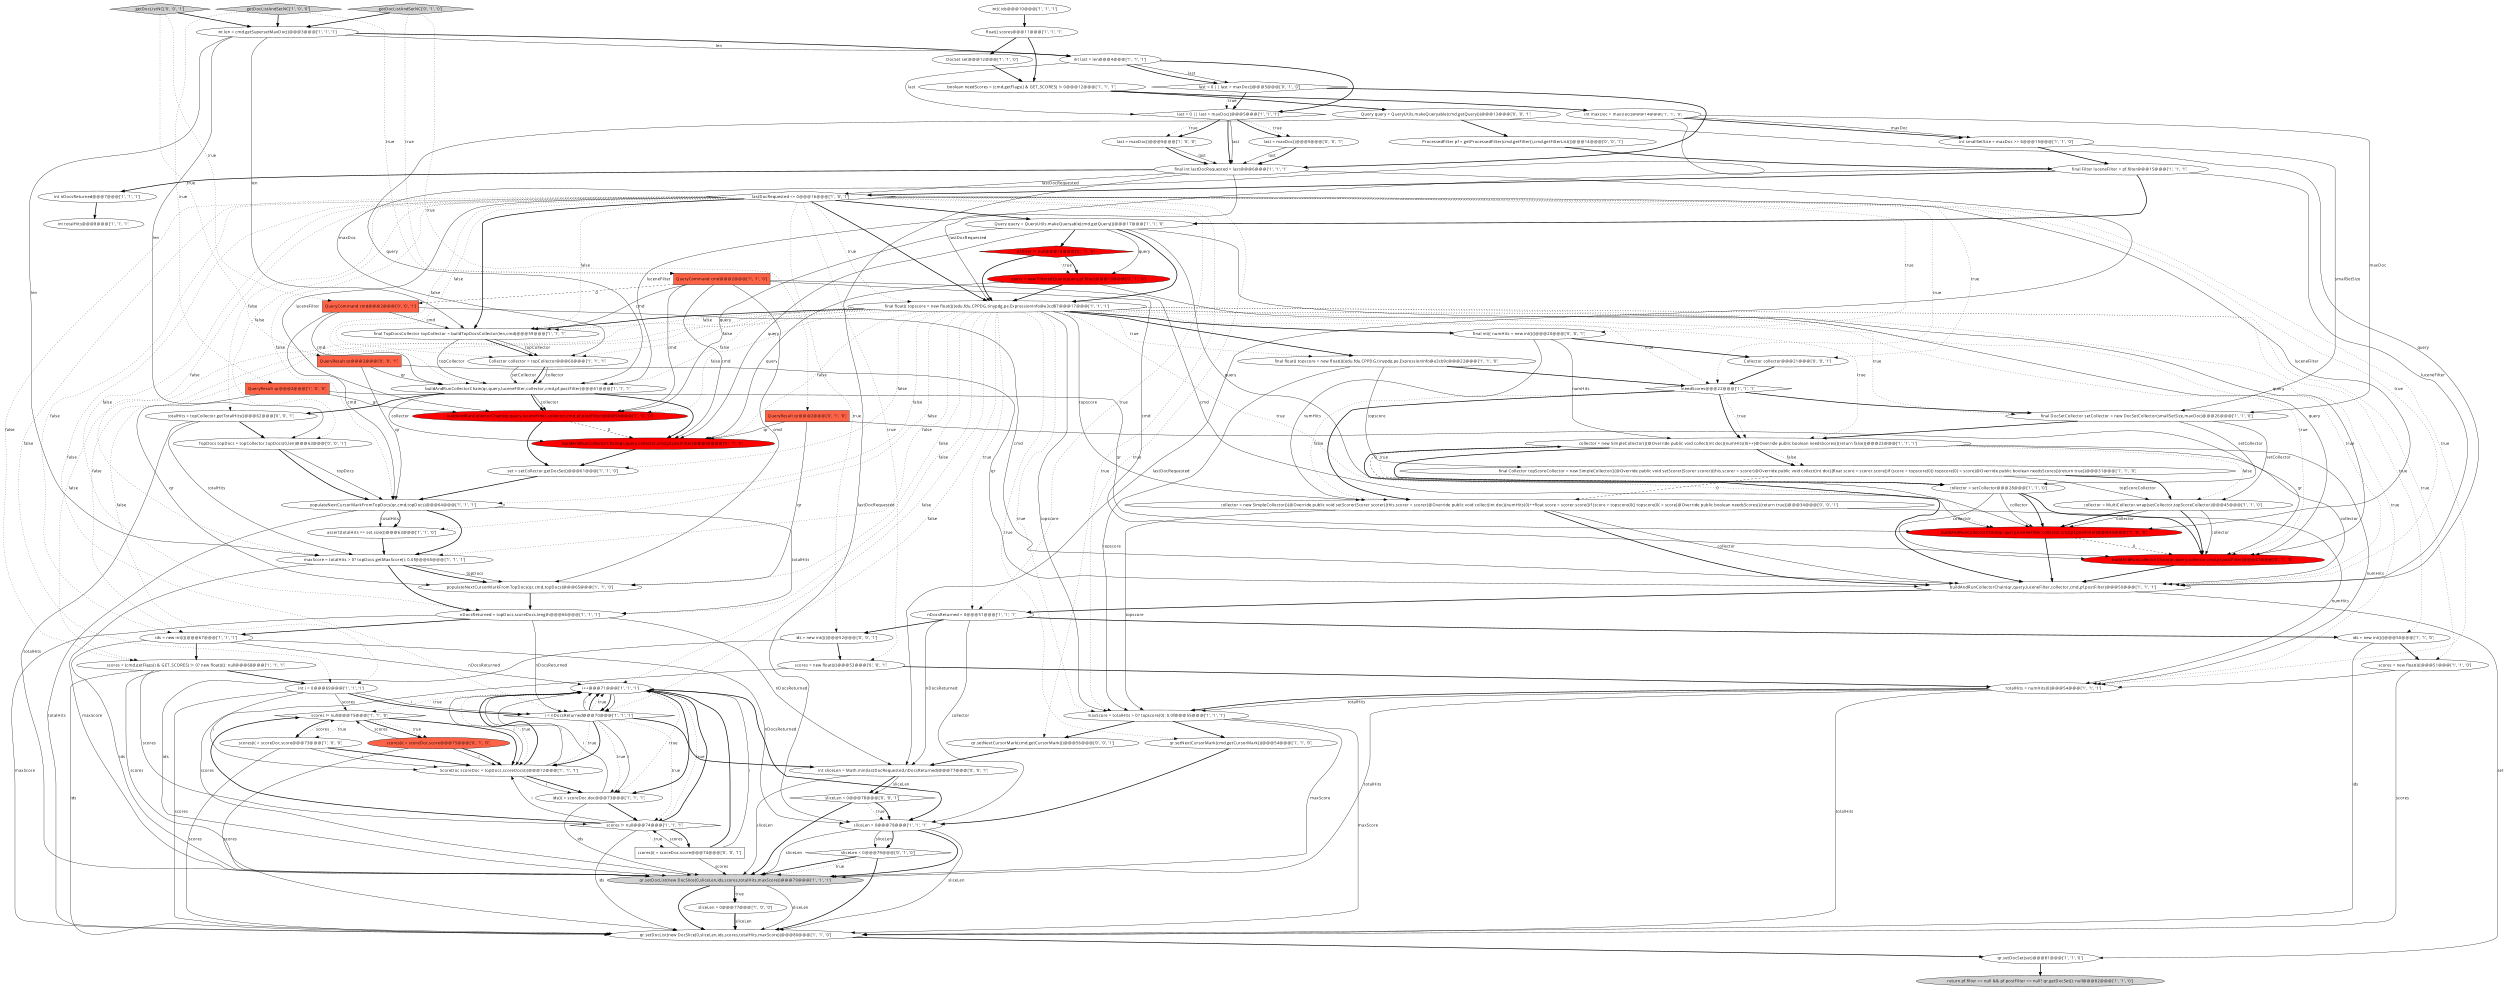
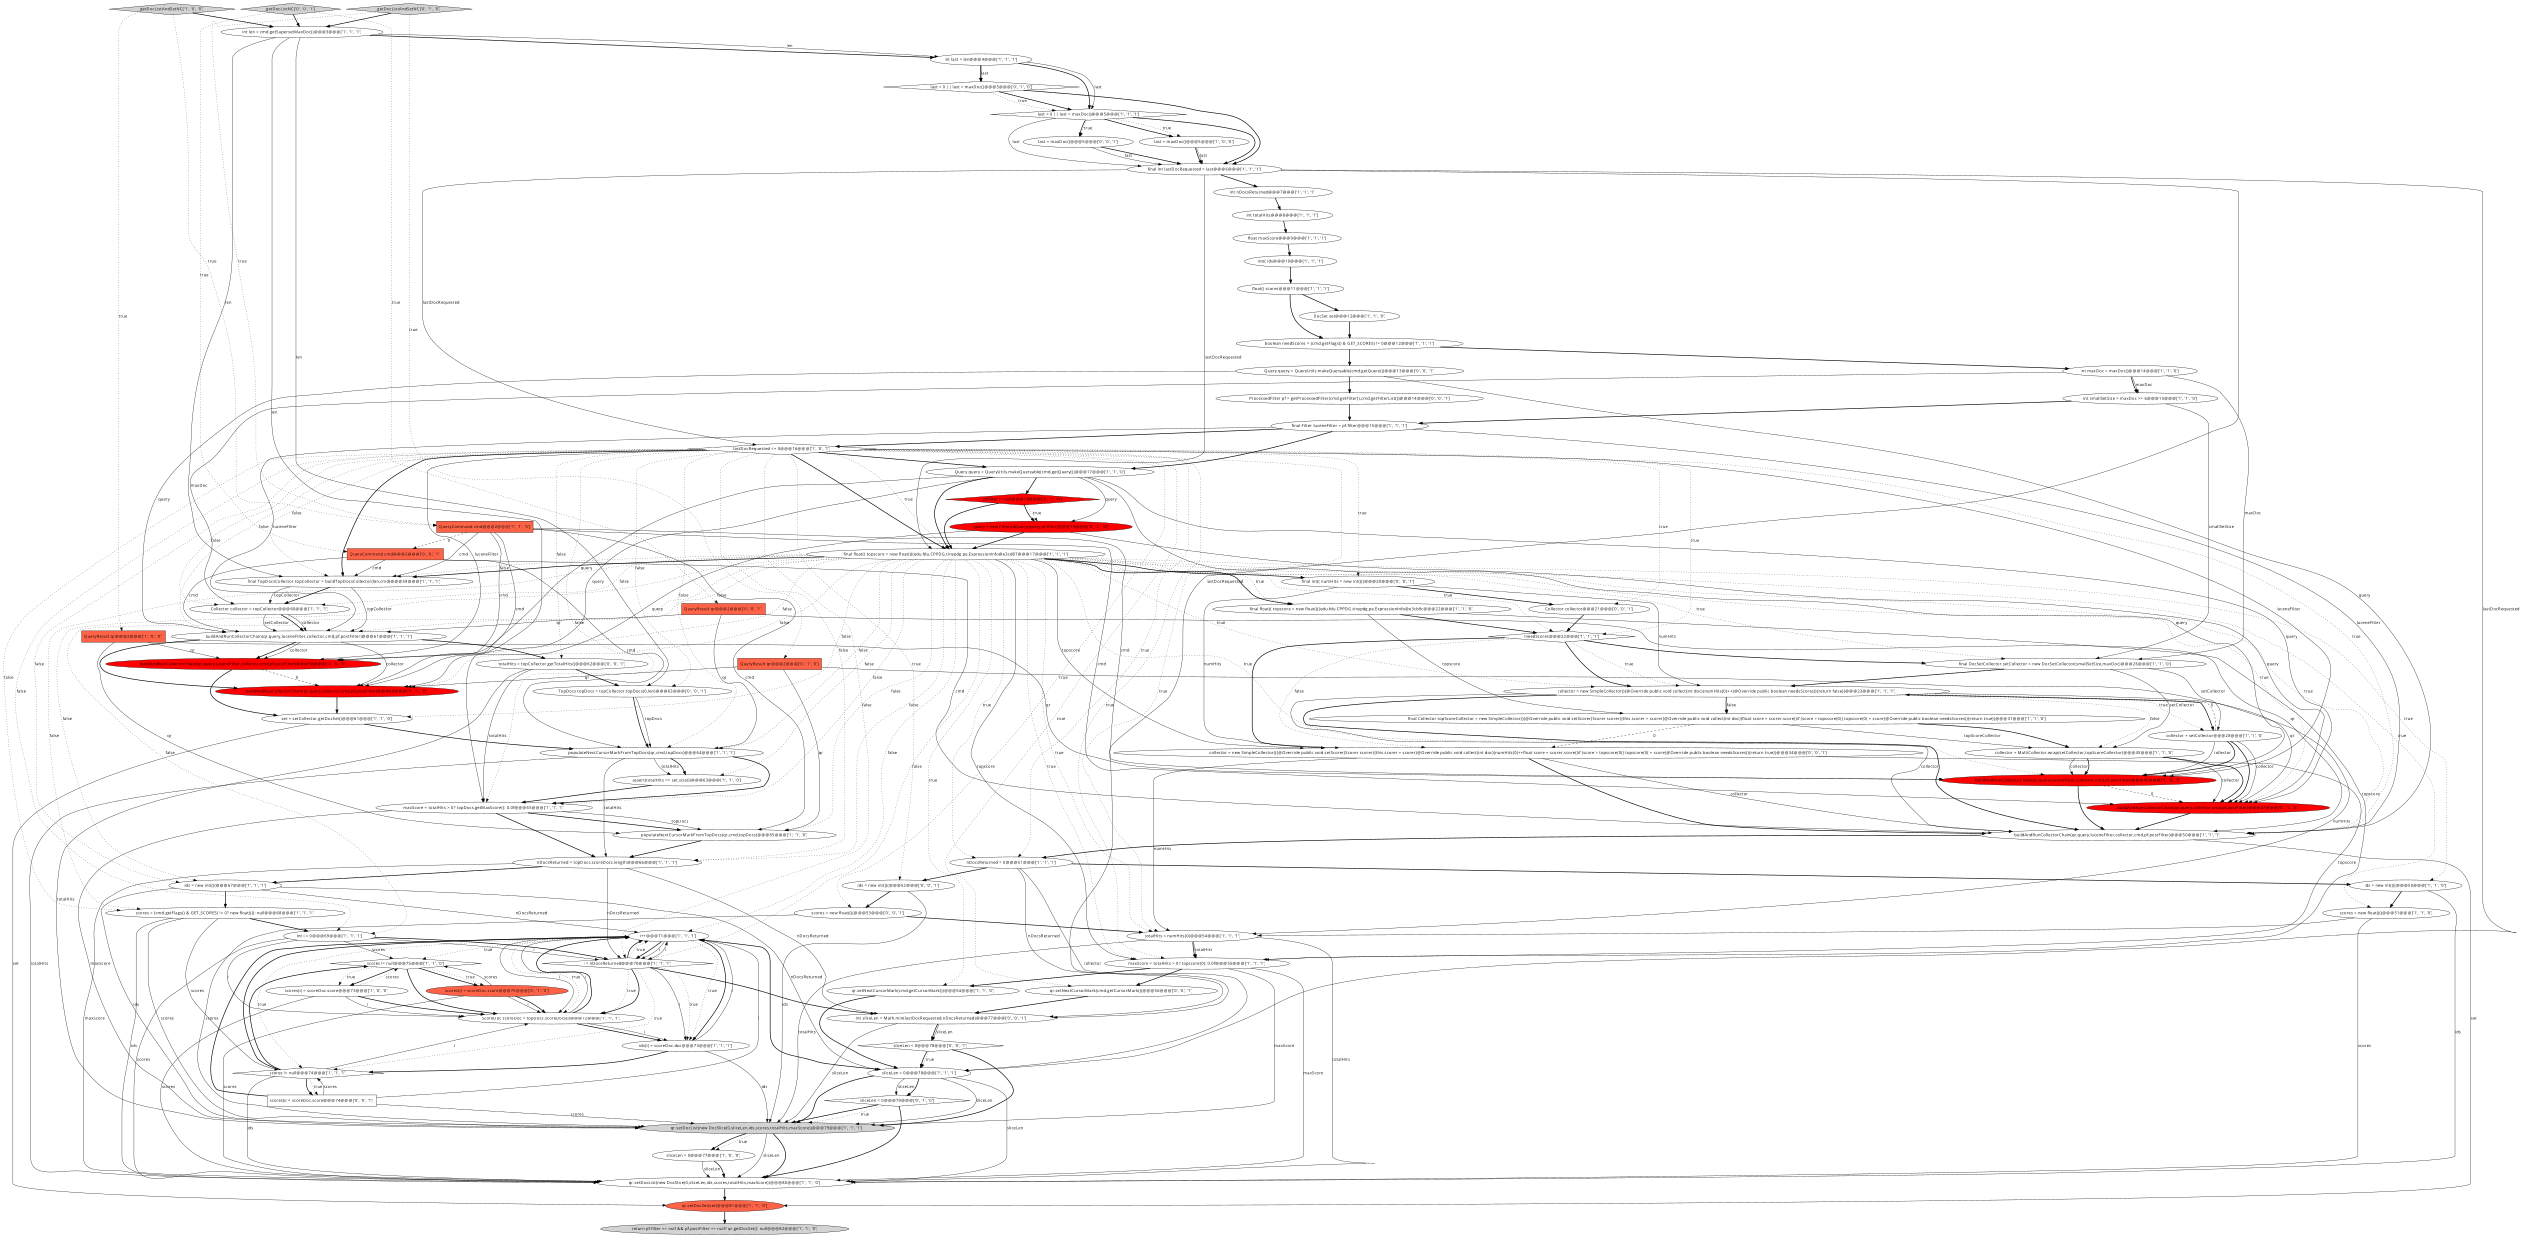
node "float maxScore@@@9@@@['1', '1', '1']": added
node "qr.setDocSet(set)@@@81@@@['1', '1', '0']": fillcolor white -> tomato
edge "set = setCollector.getDocSet()@@@61@@@['1', '1', '0']" -> "qr.setDocSet(set)@@@81@@@['1', '1', '0']": added, label "set"
